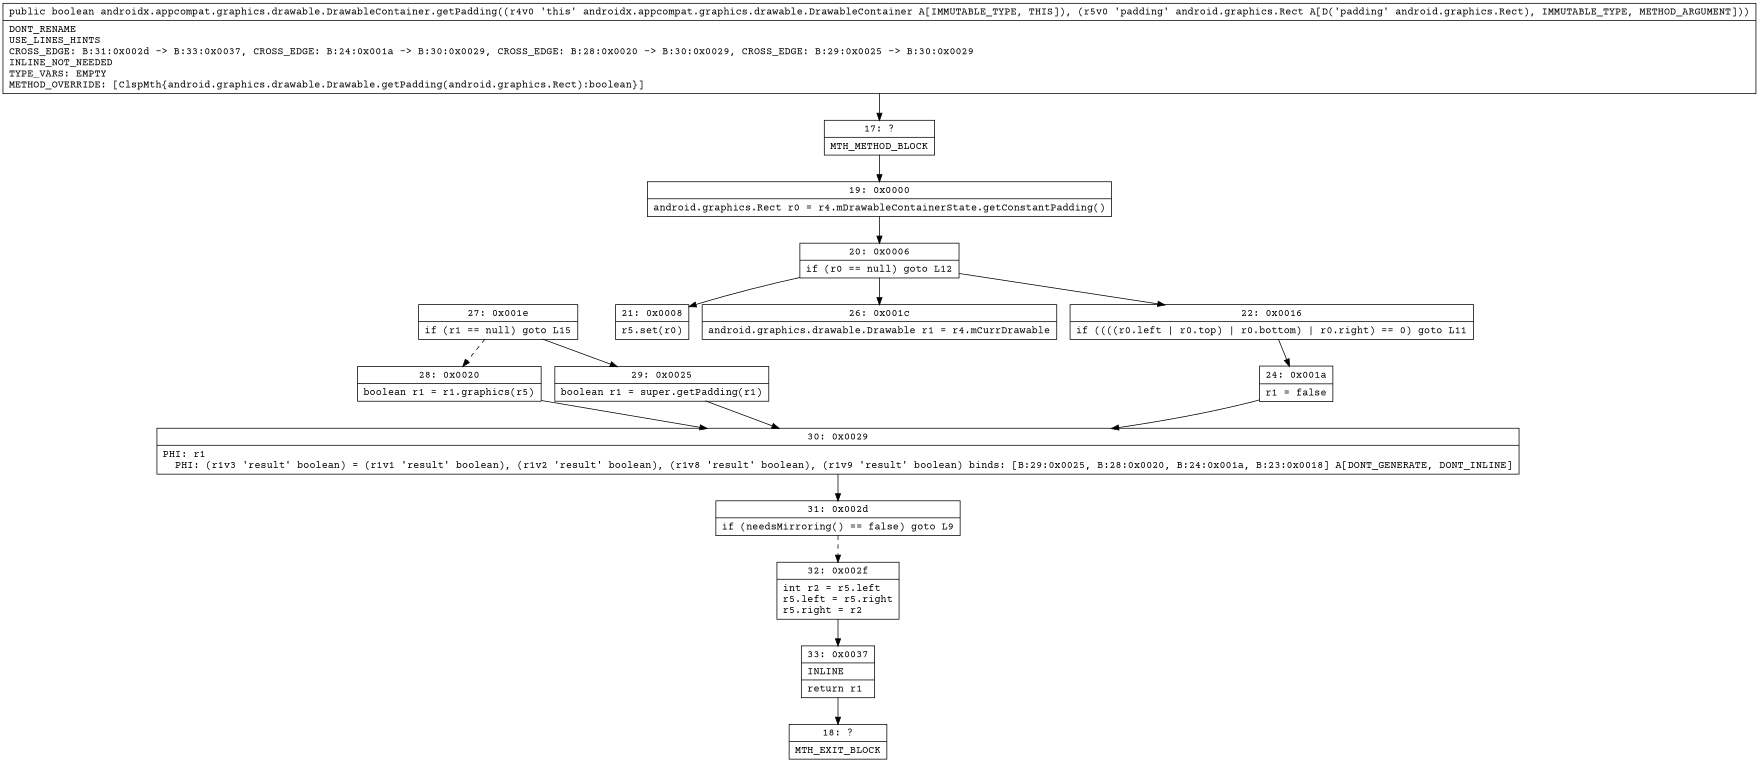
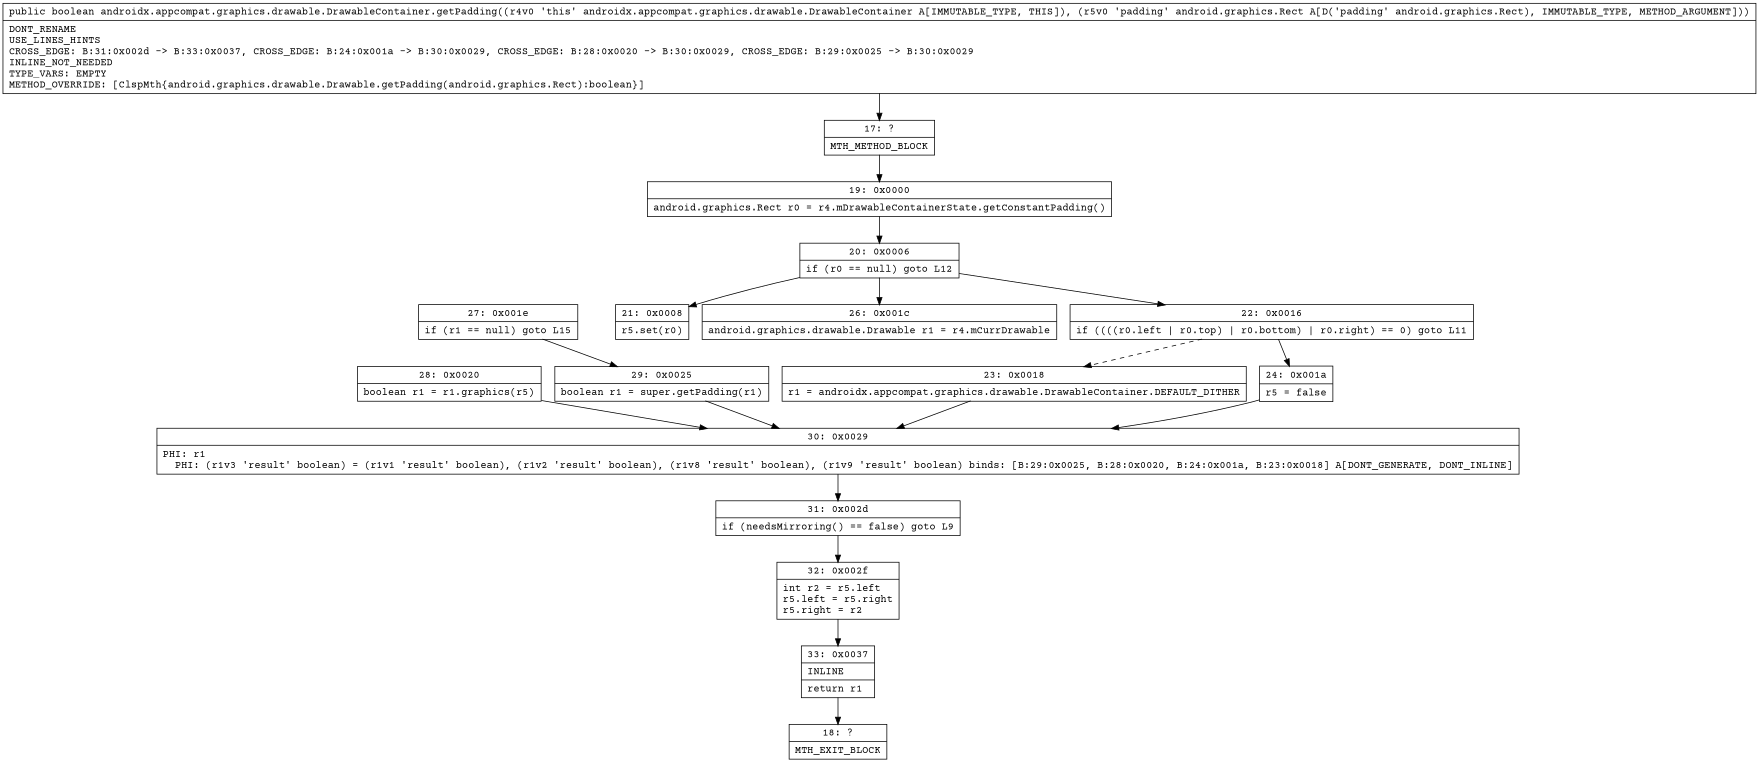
edge "27: 0x001e" -> "28: 0x0020": removed
node "23: 0x0018": added
node "24: 0x001a": text "r1 = false" -> "r5 = false"
edge "31: 0x002d" -> "32: 0x002f": style dashed -> solid
